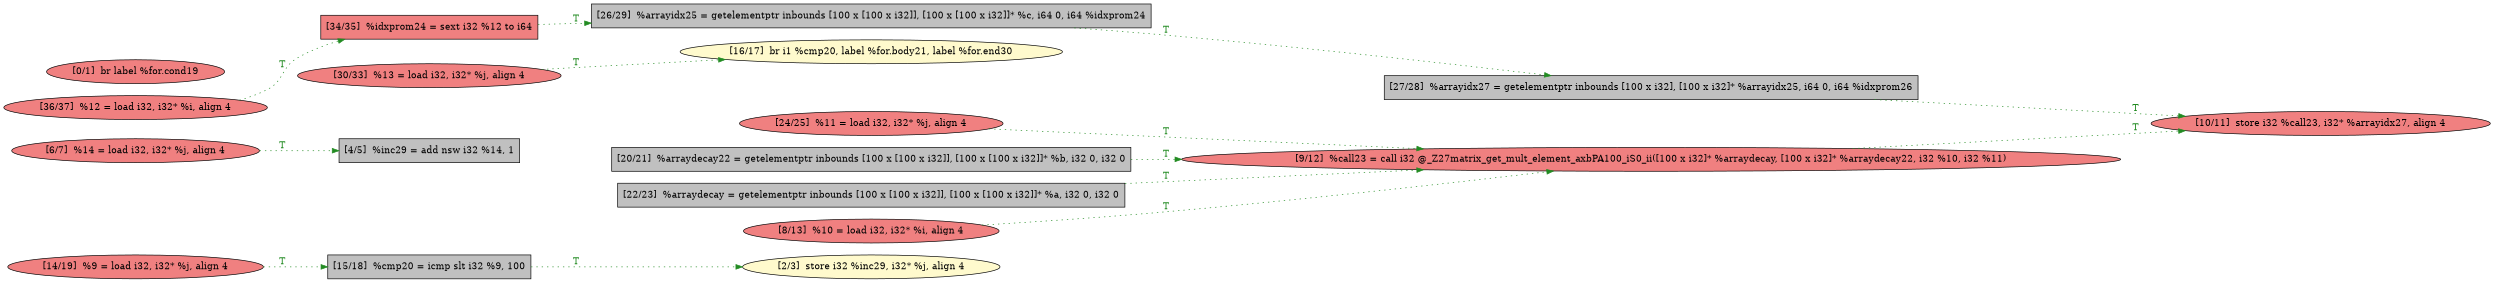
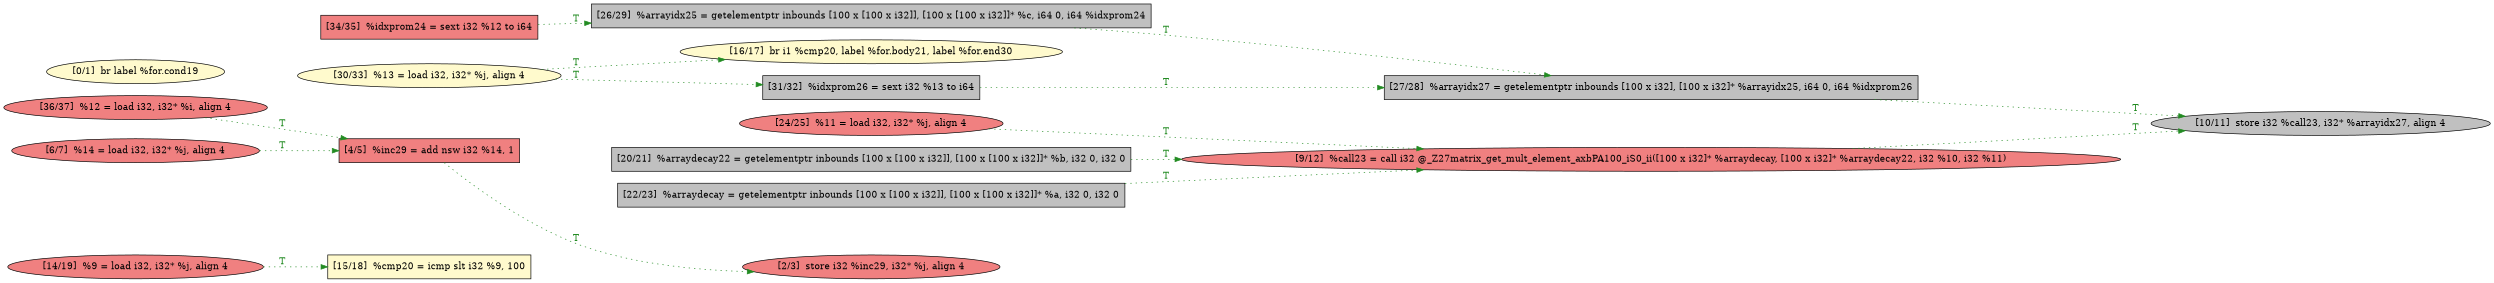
edge "[36/37]  %12 = load i32, i32* %i, align 4" -> "[34/35]  %idxprom24 = sext i32 %12 to i64": now "[36/37]  %12 = load i32, i32* %i, align 4" -> "[4/5]  %inc29 = add nsw i32 %14, 1"
node "[0/1]  br label %for.cond19": fillcolor lightcoral -> lemonchiffon
node "[30/33]  %13 = load i32, i32* %j, align 4": fillcolor lightcoral -> lemonchiffon
node "[31/32]  %idxprom26 = sext i32 %13 to i64": added
node "[10/11]  store i32 %call23, i32* %arrayidx27, align 4": fillcolor lightcoral -> grey
node "[4/5]  %inc29 = add nsw i32 %14, 1": fillcolor grey -> lightcoral
node "[8/13]  %10 = load i32, i32* %i, align 4": removed
node "[15/18]  %cmp20 = icmp slt i32 %9, 100": fillcolor grey -> lemonchiffon
edge "[15/18]  %cmp20 = icmp slt i32 %9, 100" -> "[2/3]  store i32 %inc29, i32* %j, align 4": now "[4/5]  %inc29 = add nsw i32 %14, 1" -> "[2/3]  store i32 %inc29, i32* %j, align 4"
node "[2/3]  store i32 %inc29, i32* %j, align 4": fillcolor lemonchiffon -> lightcoral
